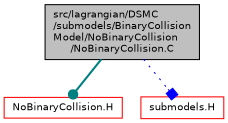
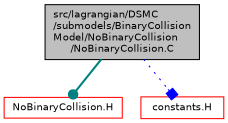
node "submodels.H": label "submodels.H" -> "constants.H"
